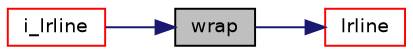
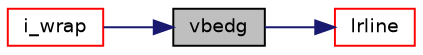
node "i_lrline": label "i_lrline" -> "i_wrap"
node "wrap": label "wrap" -> "vbedg"
